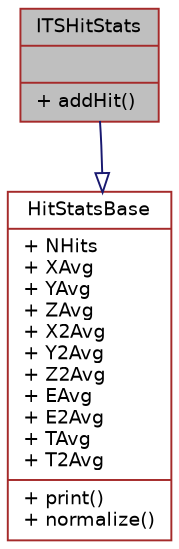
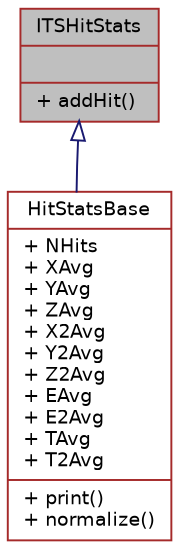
edge "ITSHitStats" -> "HitStatsBase": reversed
